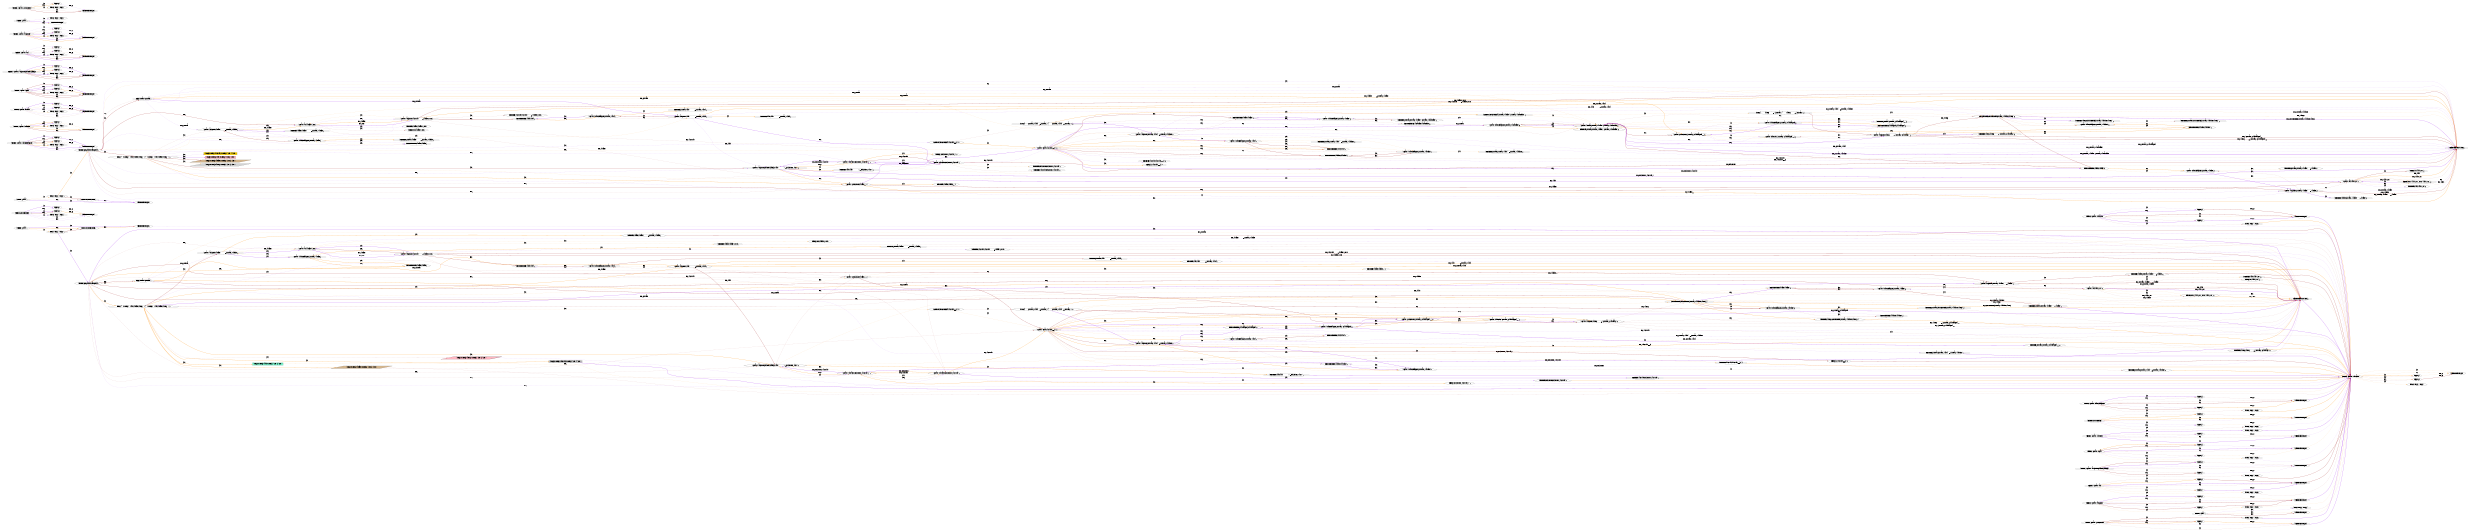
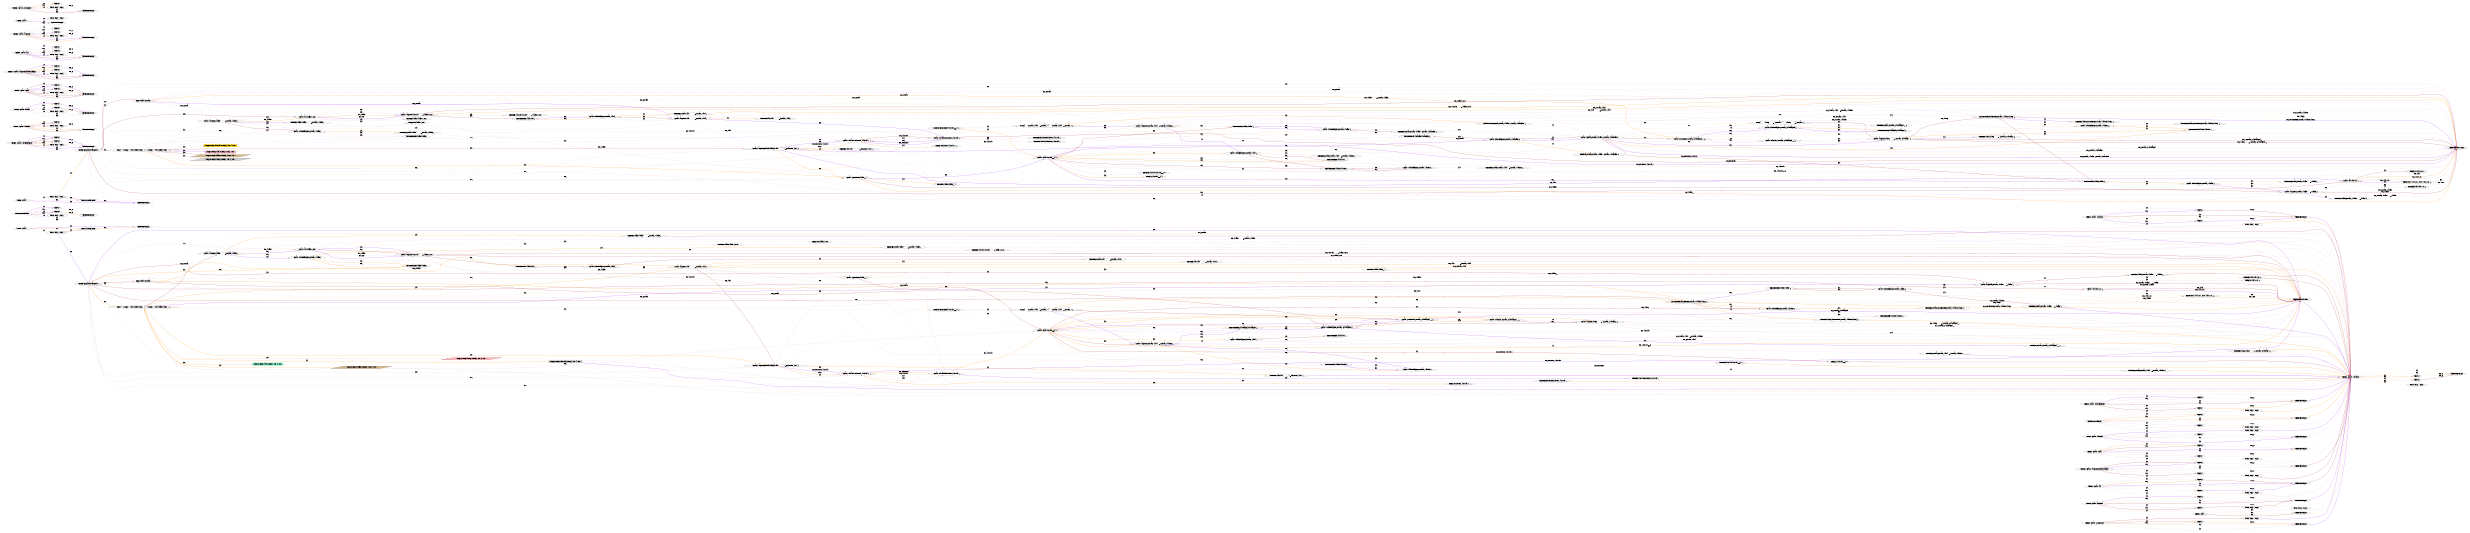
edge "(<operator>.indirectFieldAccess,ps_stream->u4_max_offset)" -> "(FIELD_IDENTIFIER,u4_max_offset,u4_max_offset)": added, label "AST:"
